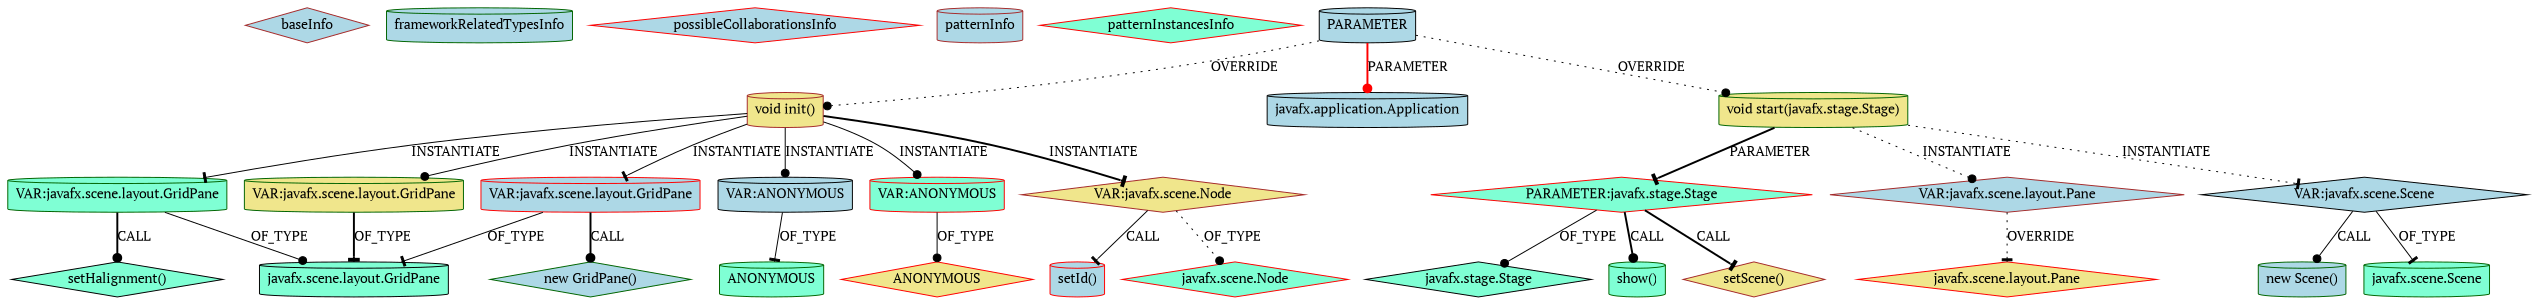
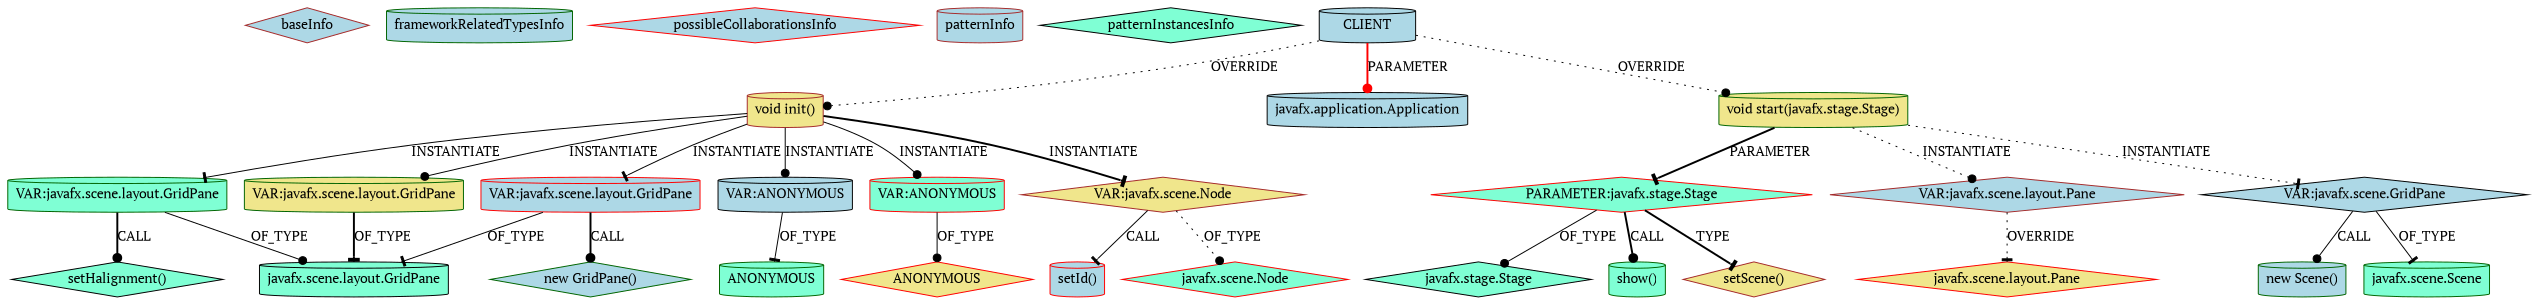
node "patternInstancesInfo": color red -> black
node "PARAMETER": label "PARAMETER" -> "CLIENT"
node "VAR:javafx.scene.Scene": label "VAR:javafx.scene.Scene" -> "VAR:javafx.scene.GridPane"
edge "PARAMETER:javafx.stage.Stage" -> "setScene()": label "CALL" -> "TYPE"
